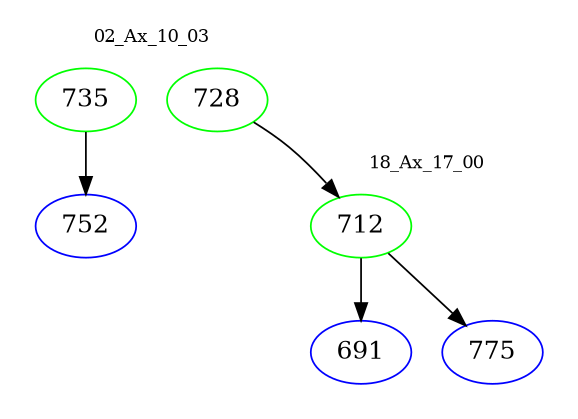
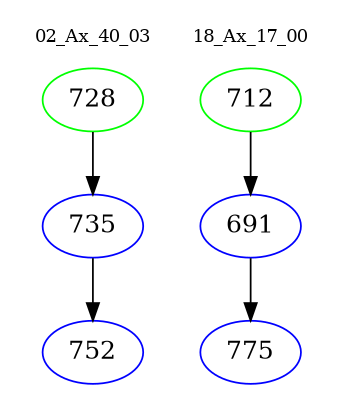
cluster "02_Ax_10_03": label "02_Ax_10_03" -> "02_Ax_40_03"
node "735": color green -> blue
edge "728" -> "712": now "728" -> "735"
edge "712" -> "775": now "691" -> "775"
